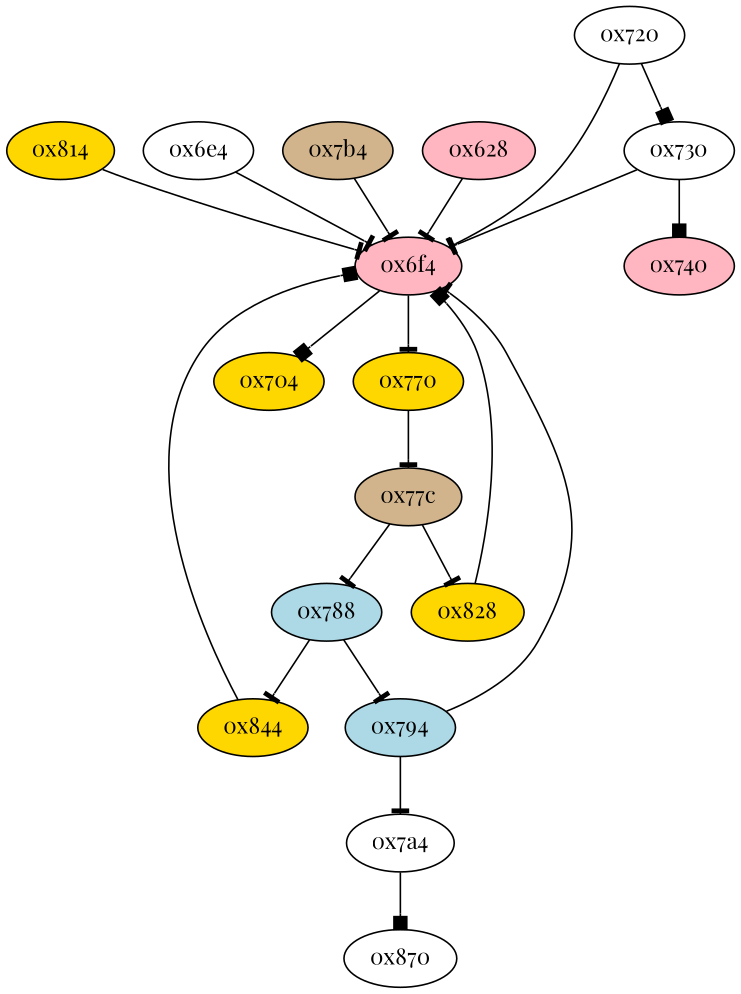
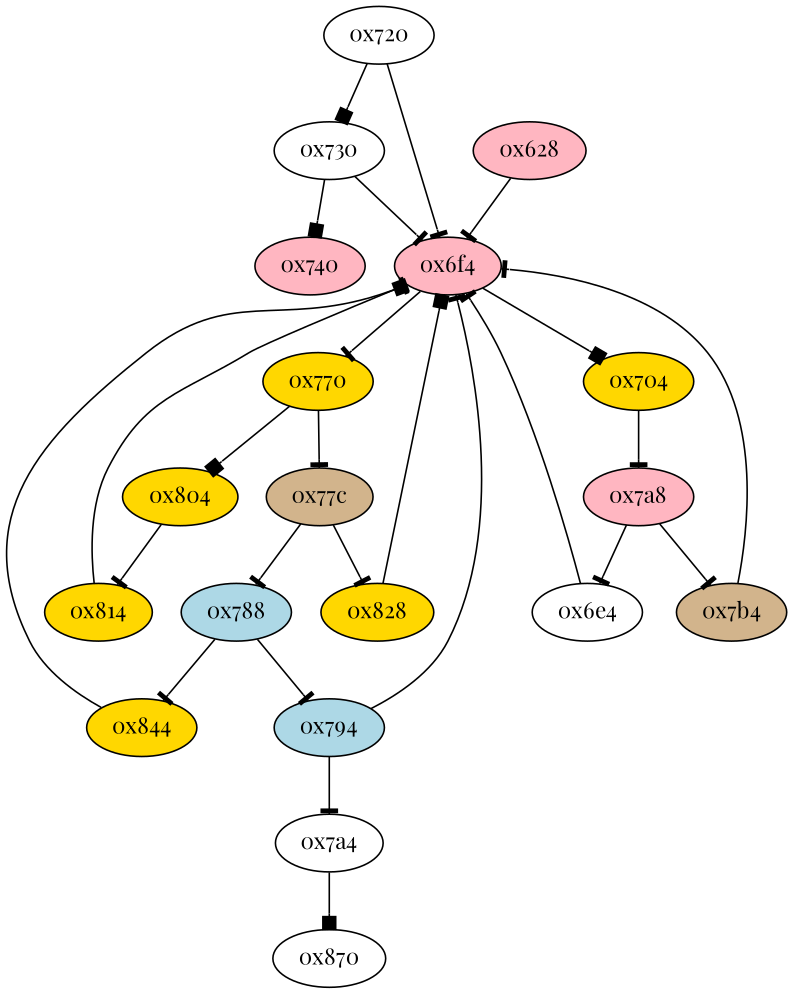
node "0x804": added
node "0x7a8": added
